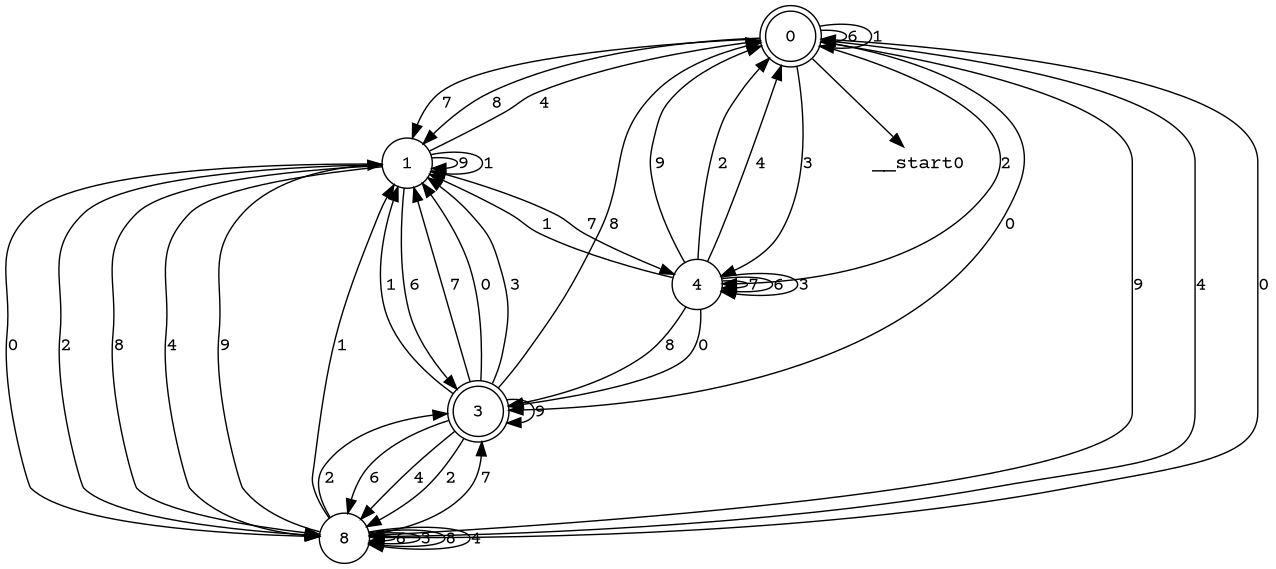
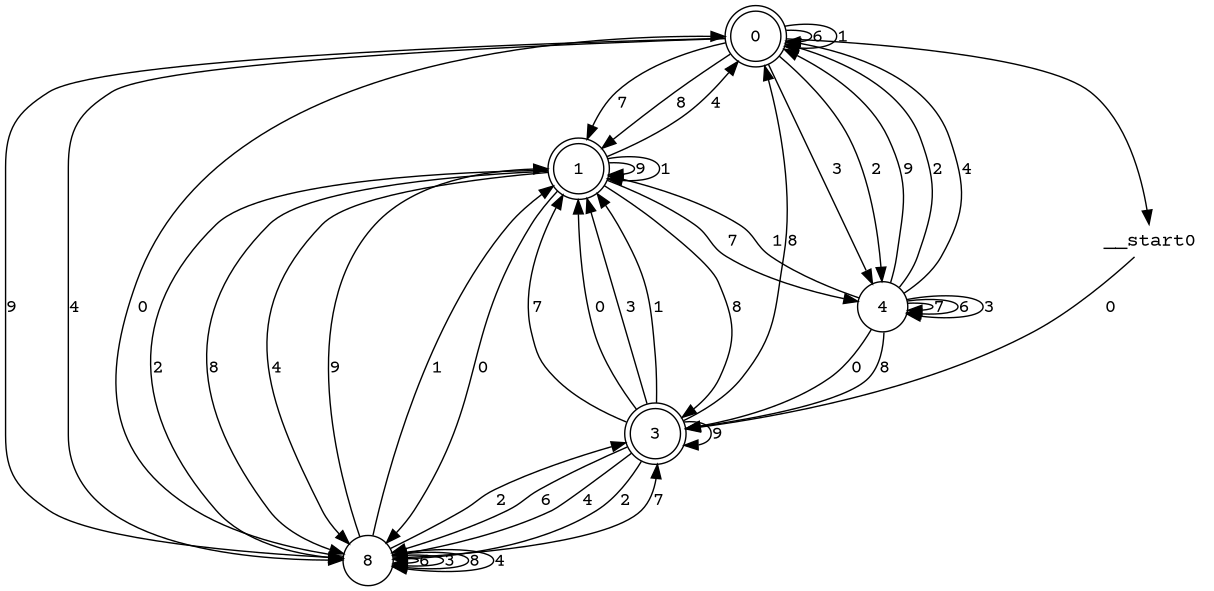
node "1": shape circle -> doublecircle
edge "1" -> "3": label "6" -> "8"
edge "0" -> "3": now "__start0" -> "3"
